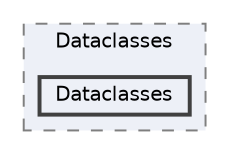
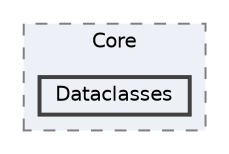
cluster "Dataclasses": label "Dataclasses" -> "Core"
